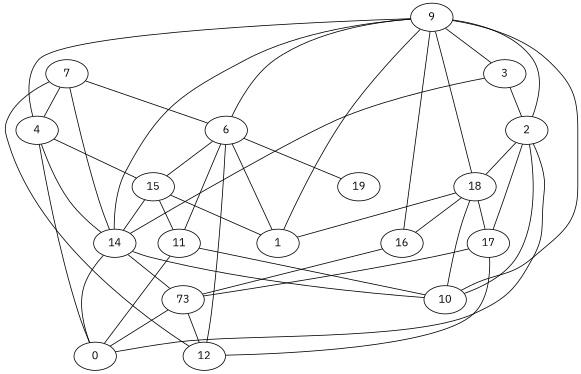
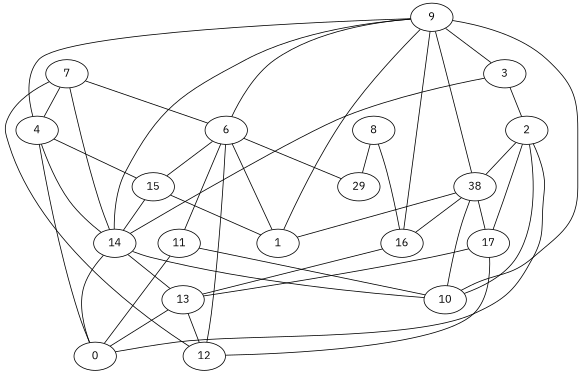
edge "9" -- "2": removed
node "8": added
node "19": label "19" -> "29"
node "18": label "18" -> "38"
edge "15" -- "11": removed
node "73": label "73" -> "13"
